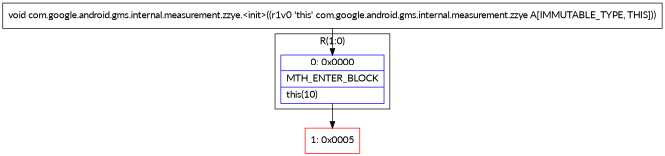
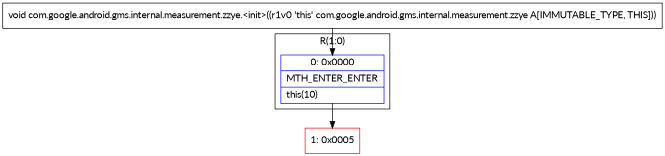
node "0: 0x0000": text "MTH_ENTER_BLOCK" -> "MTH_ENTER_ENTER"
